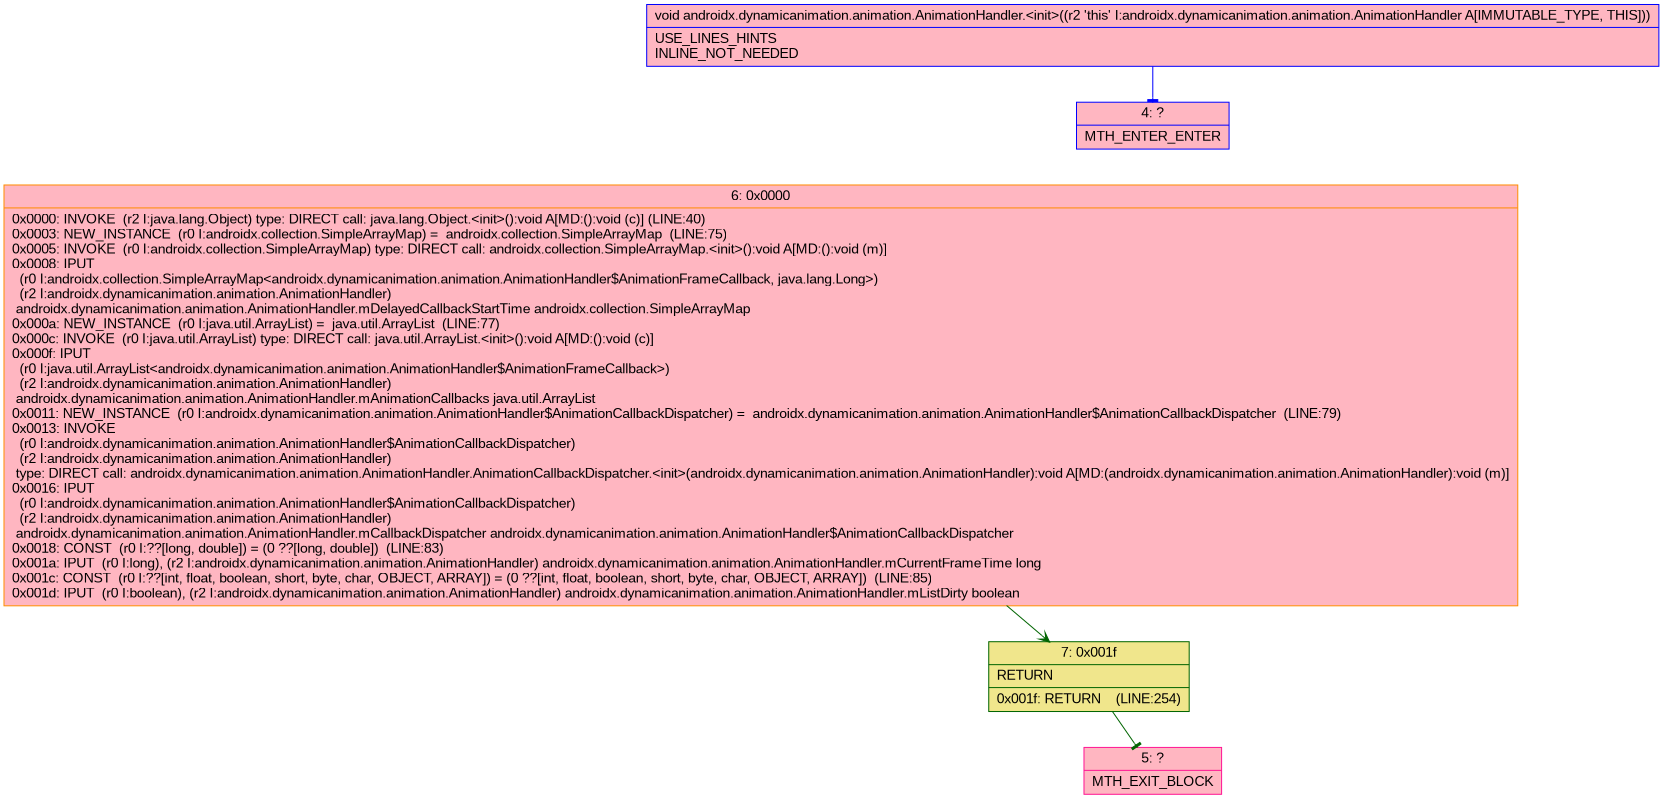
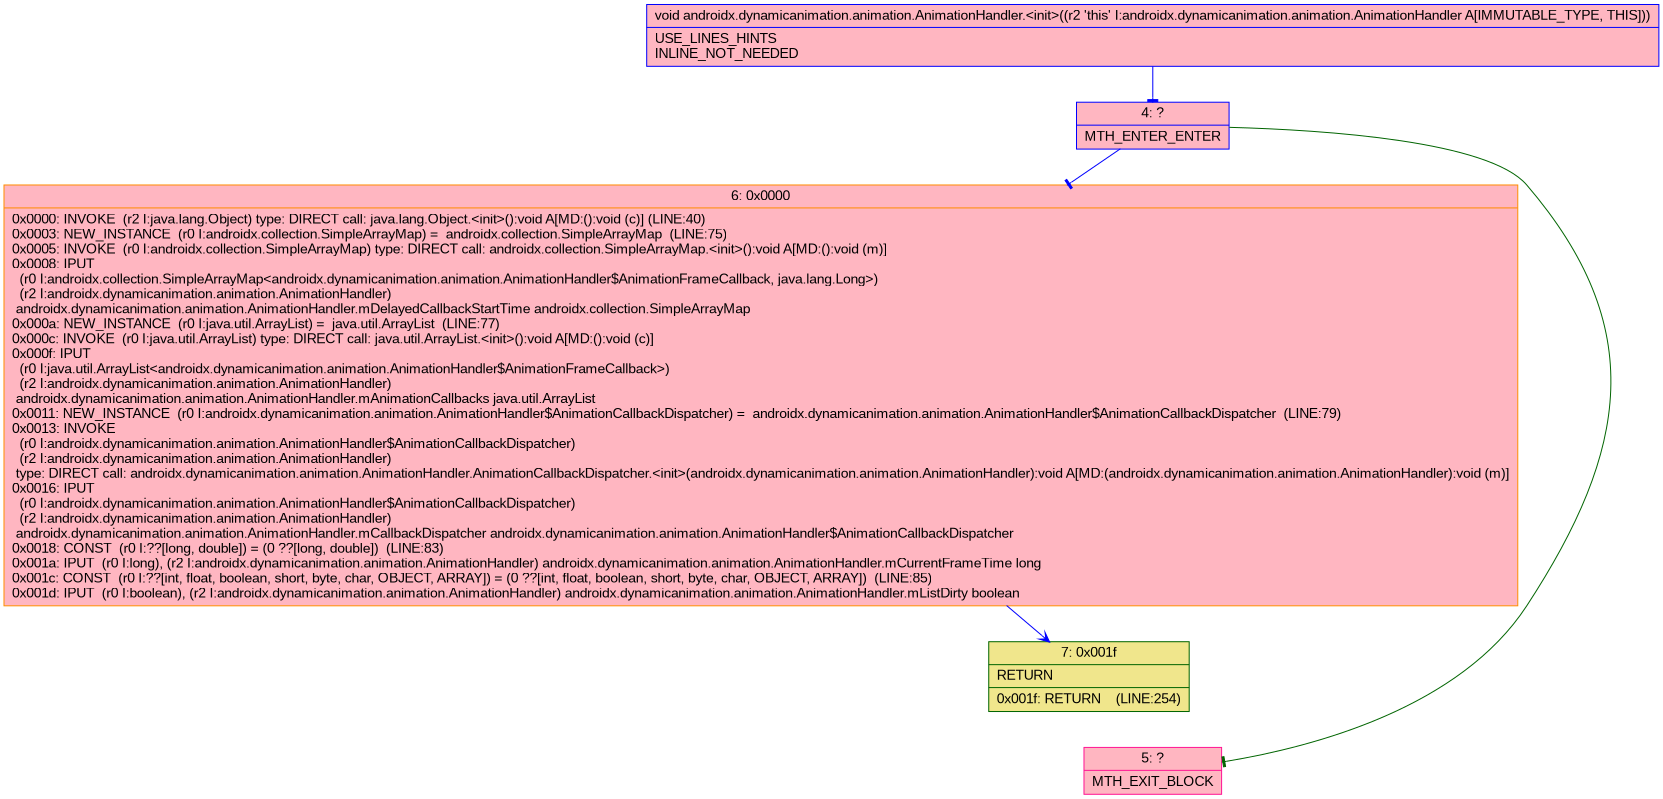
edge "4: ?" -> "6: 0x0000": added
edge "6: 0x0000" -> "7: 0x001f": color darkgreen -> blue
edge "7: 0x001f" -> "5: ?": now "4: ?" -> "5: ?"
